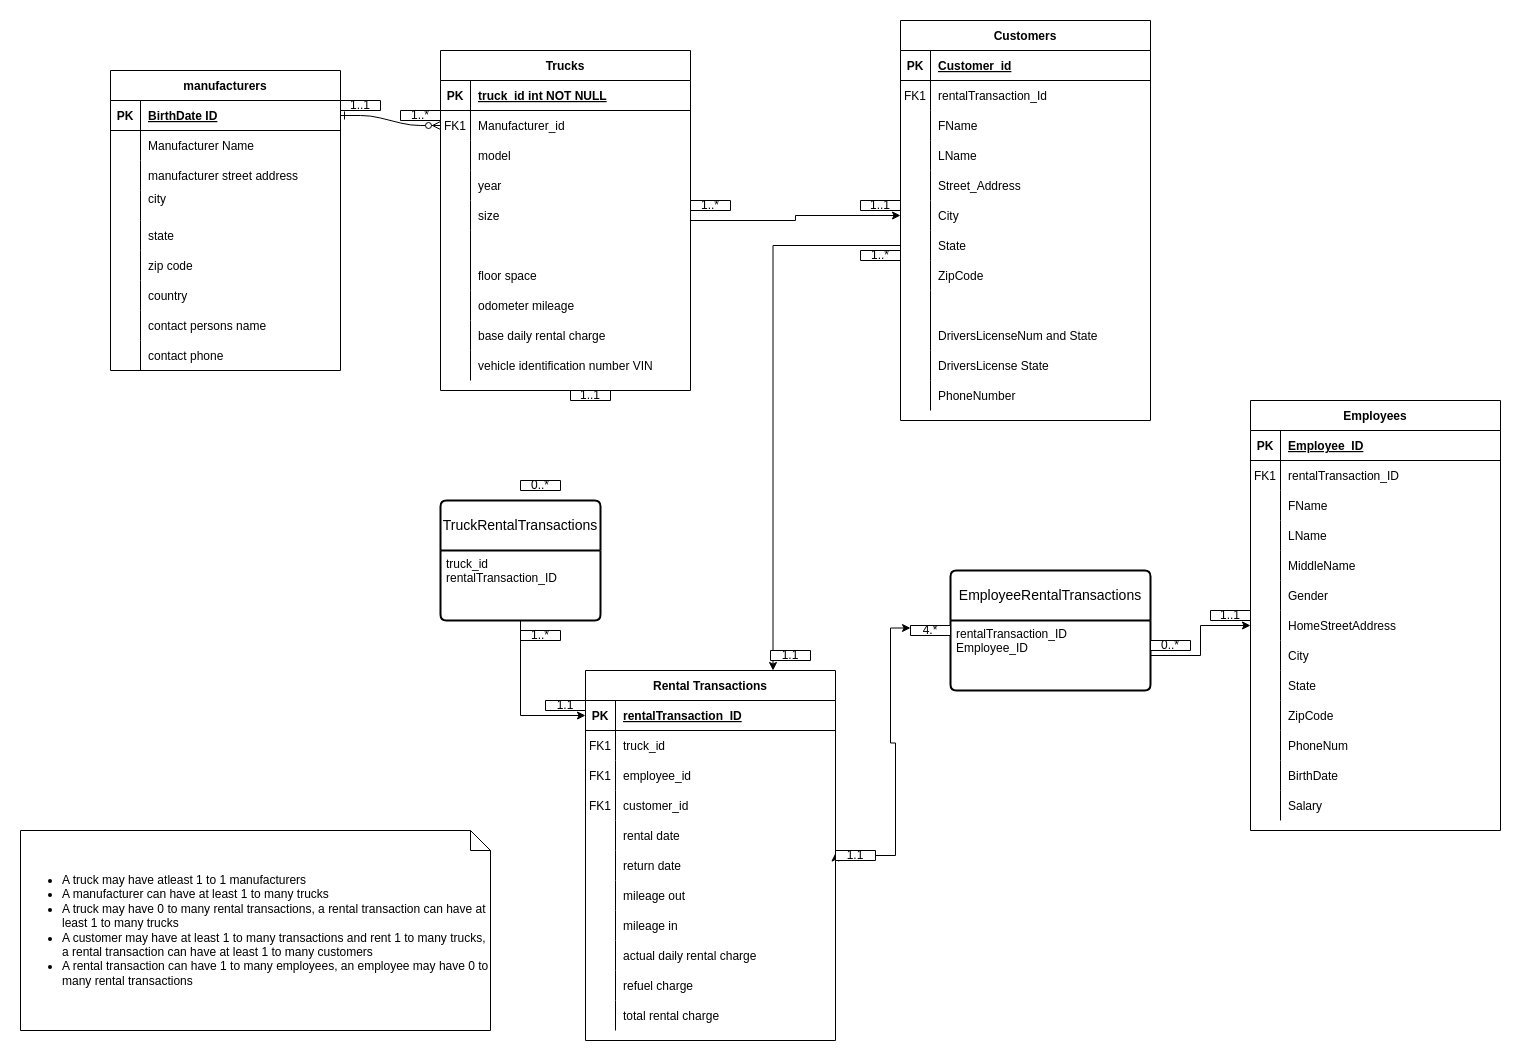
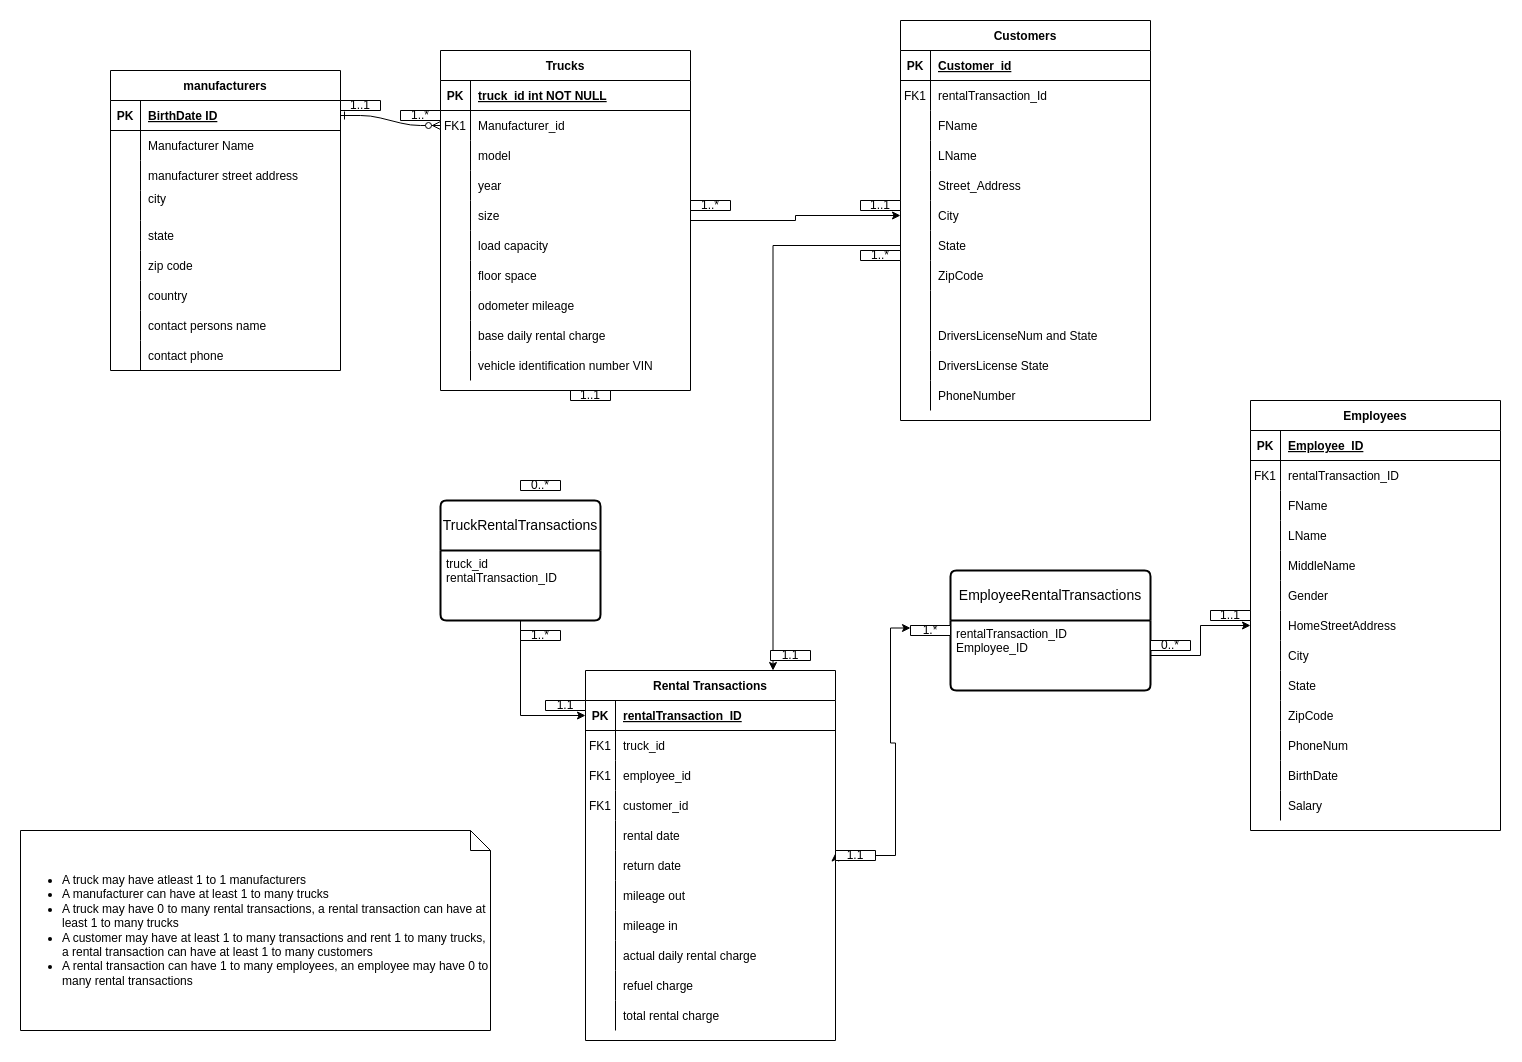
node "load capacity": added
node "4.*": label "4.*" -> "1.*"
